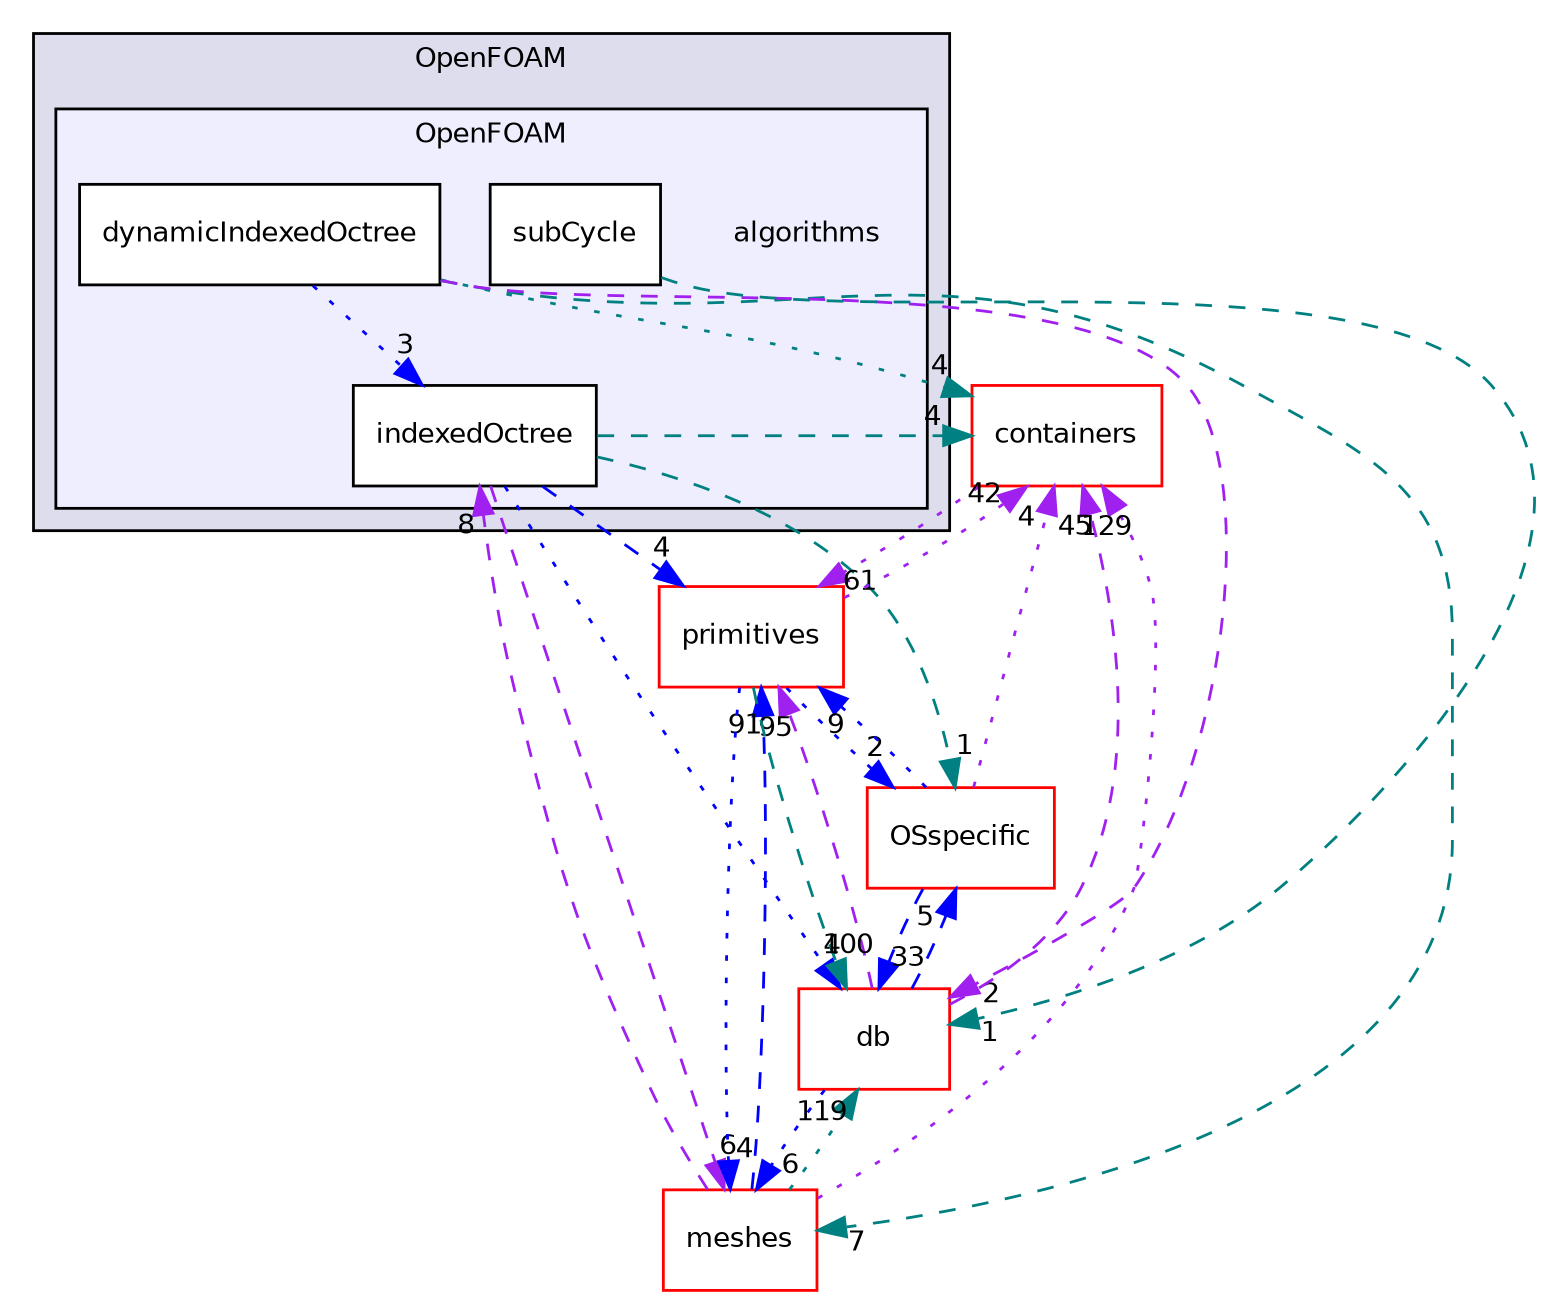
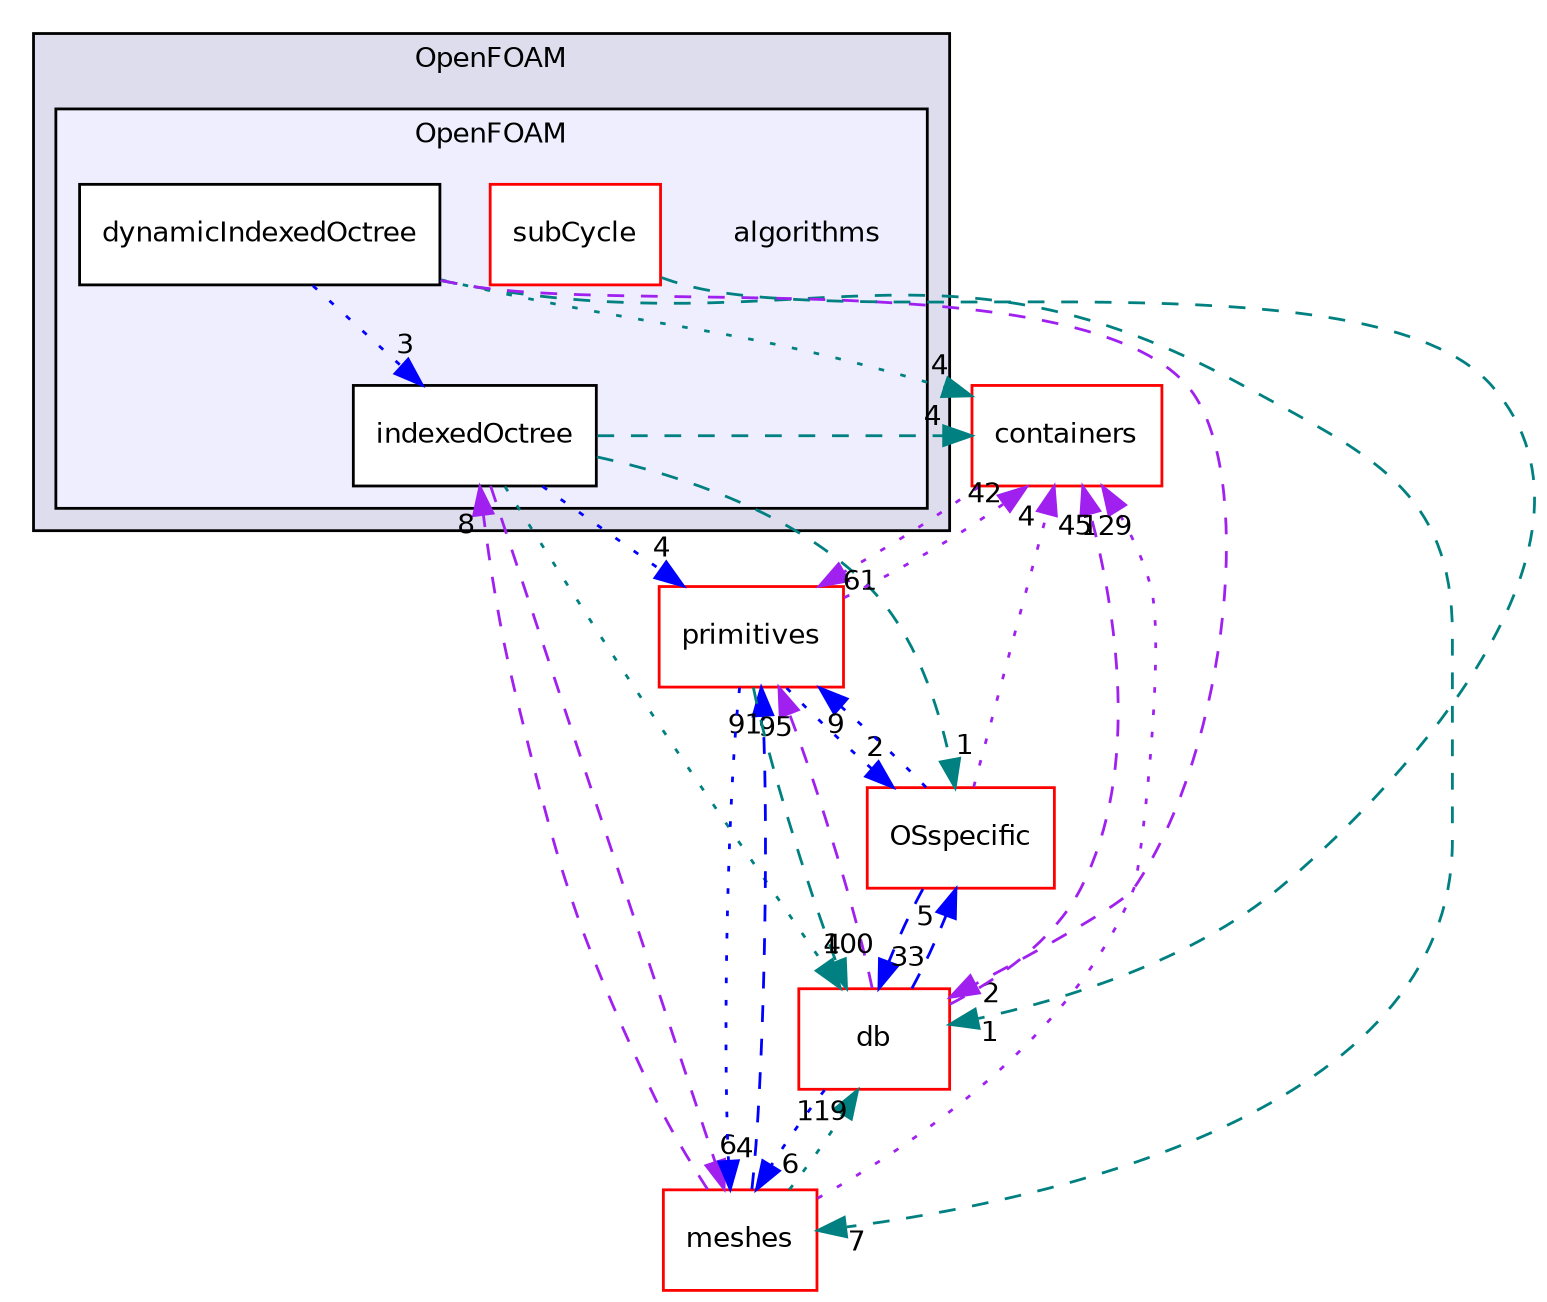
node "subCycle": color black -> red
edge "indexedOctree" -> "primitives": style dashed -> dotted
edge "indexedOctree" -> "db": color blue -> teal
